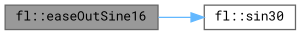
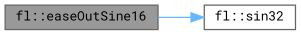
node "fl::sin30": label "fl::sin30" -> "fl::sin32"
